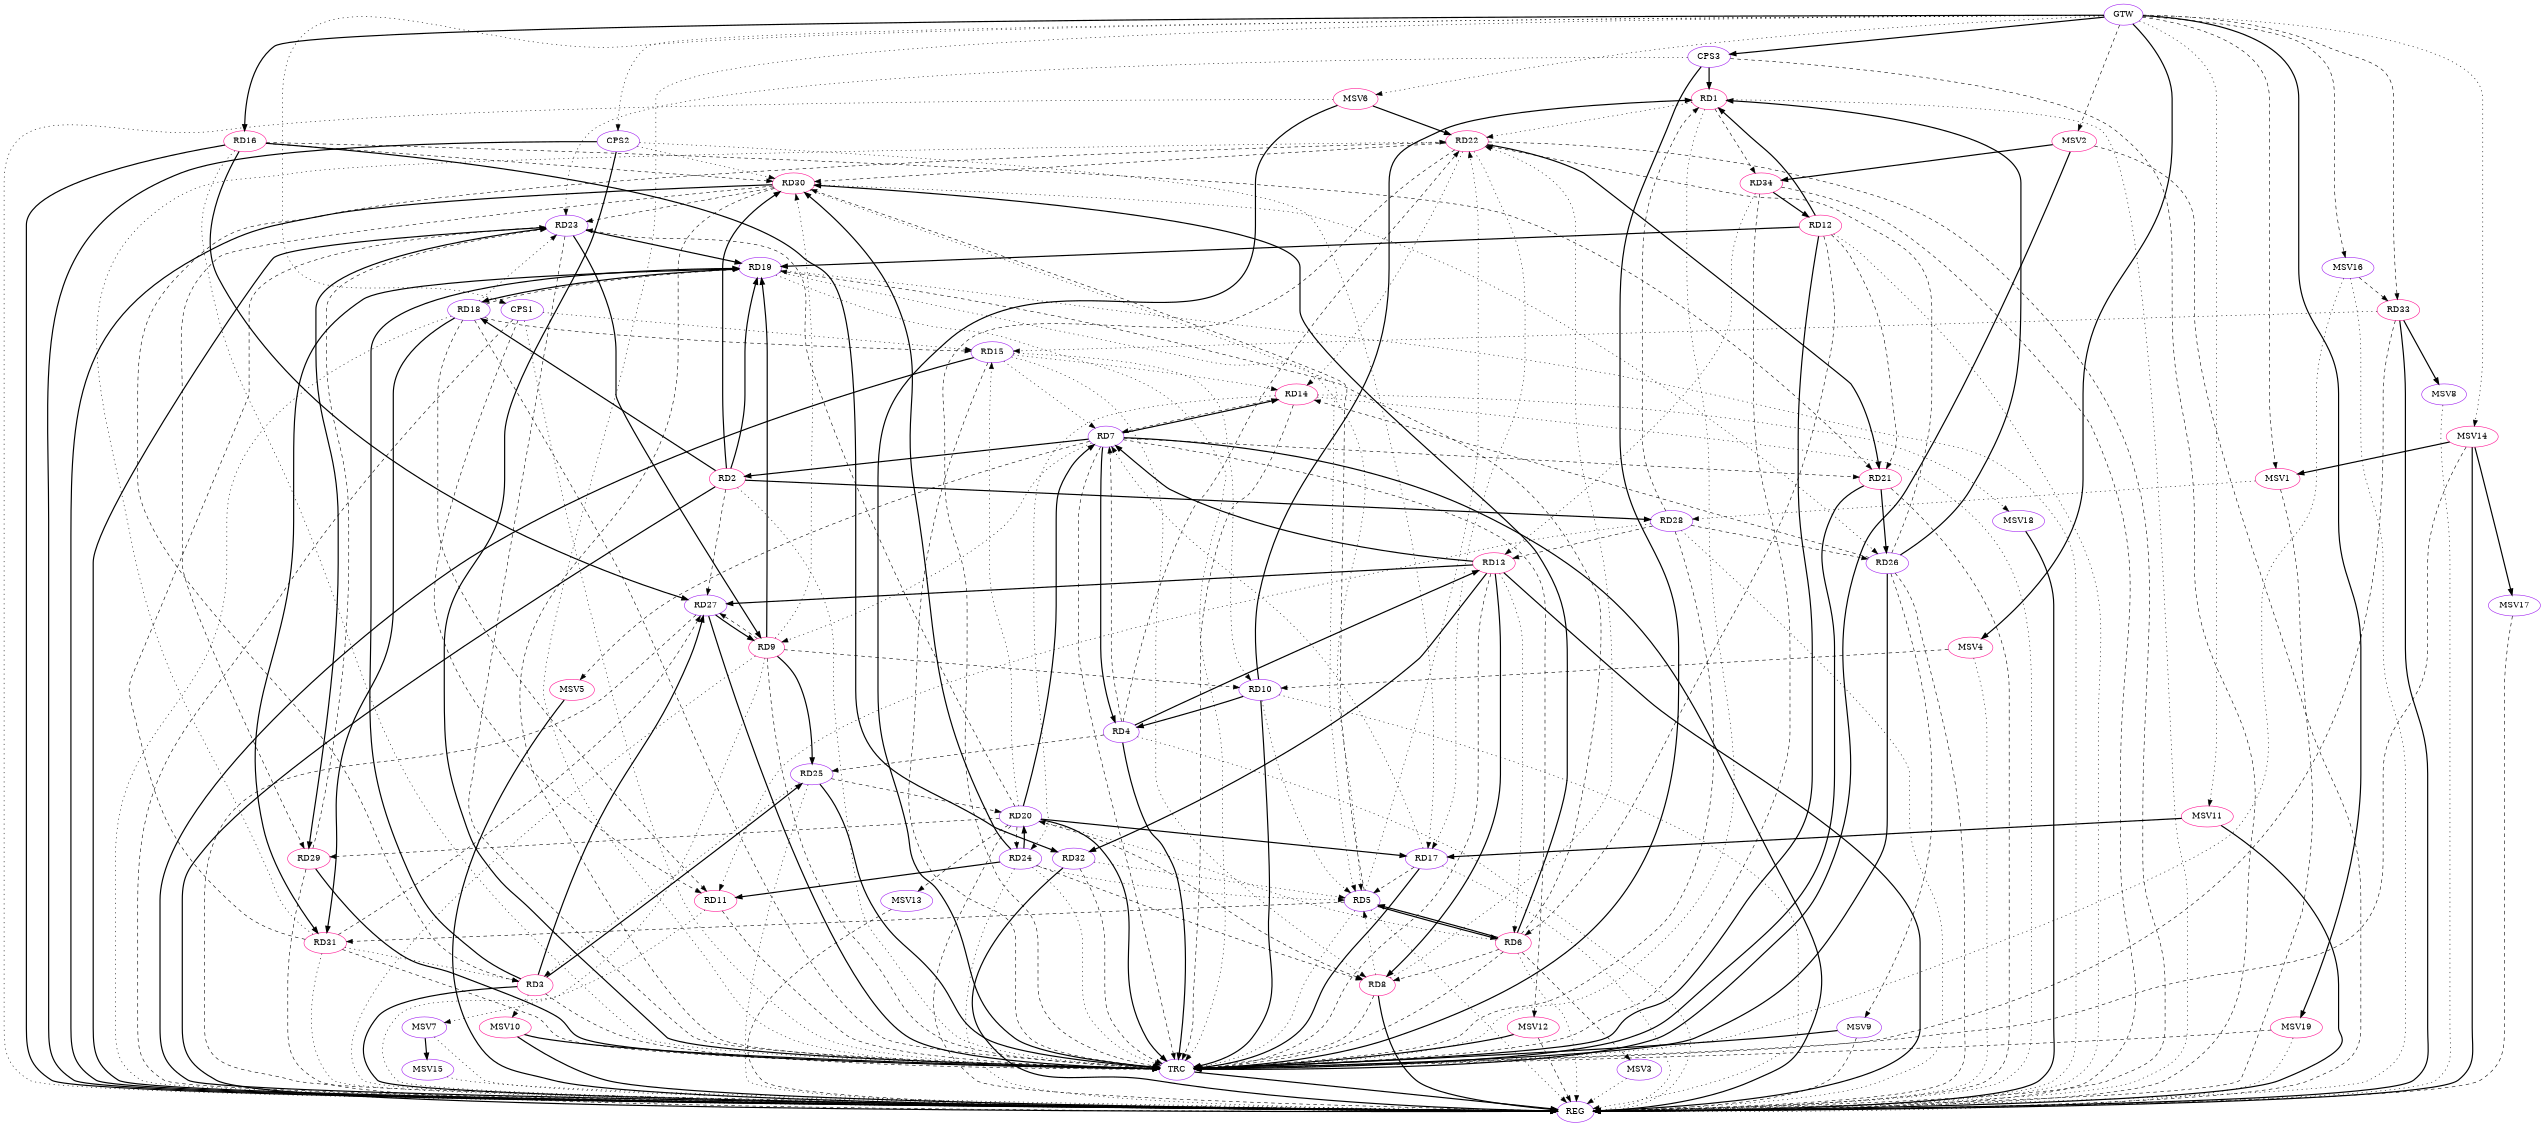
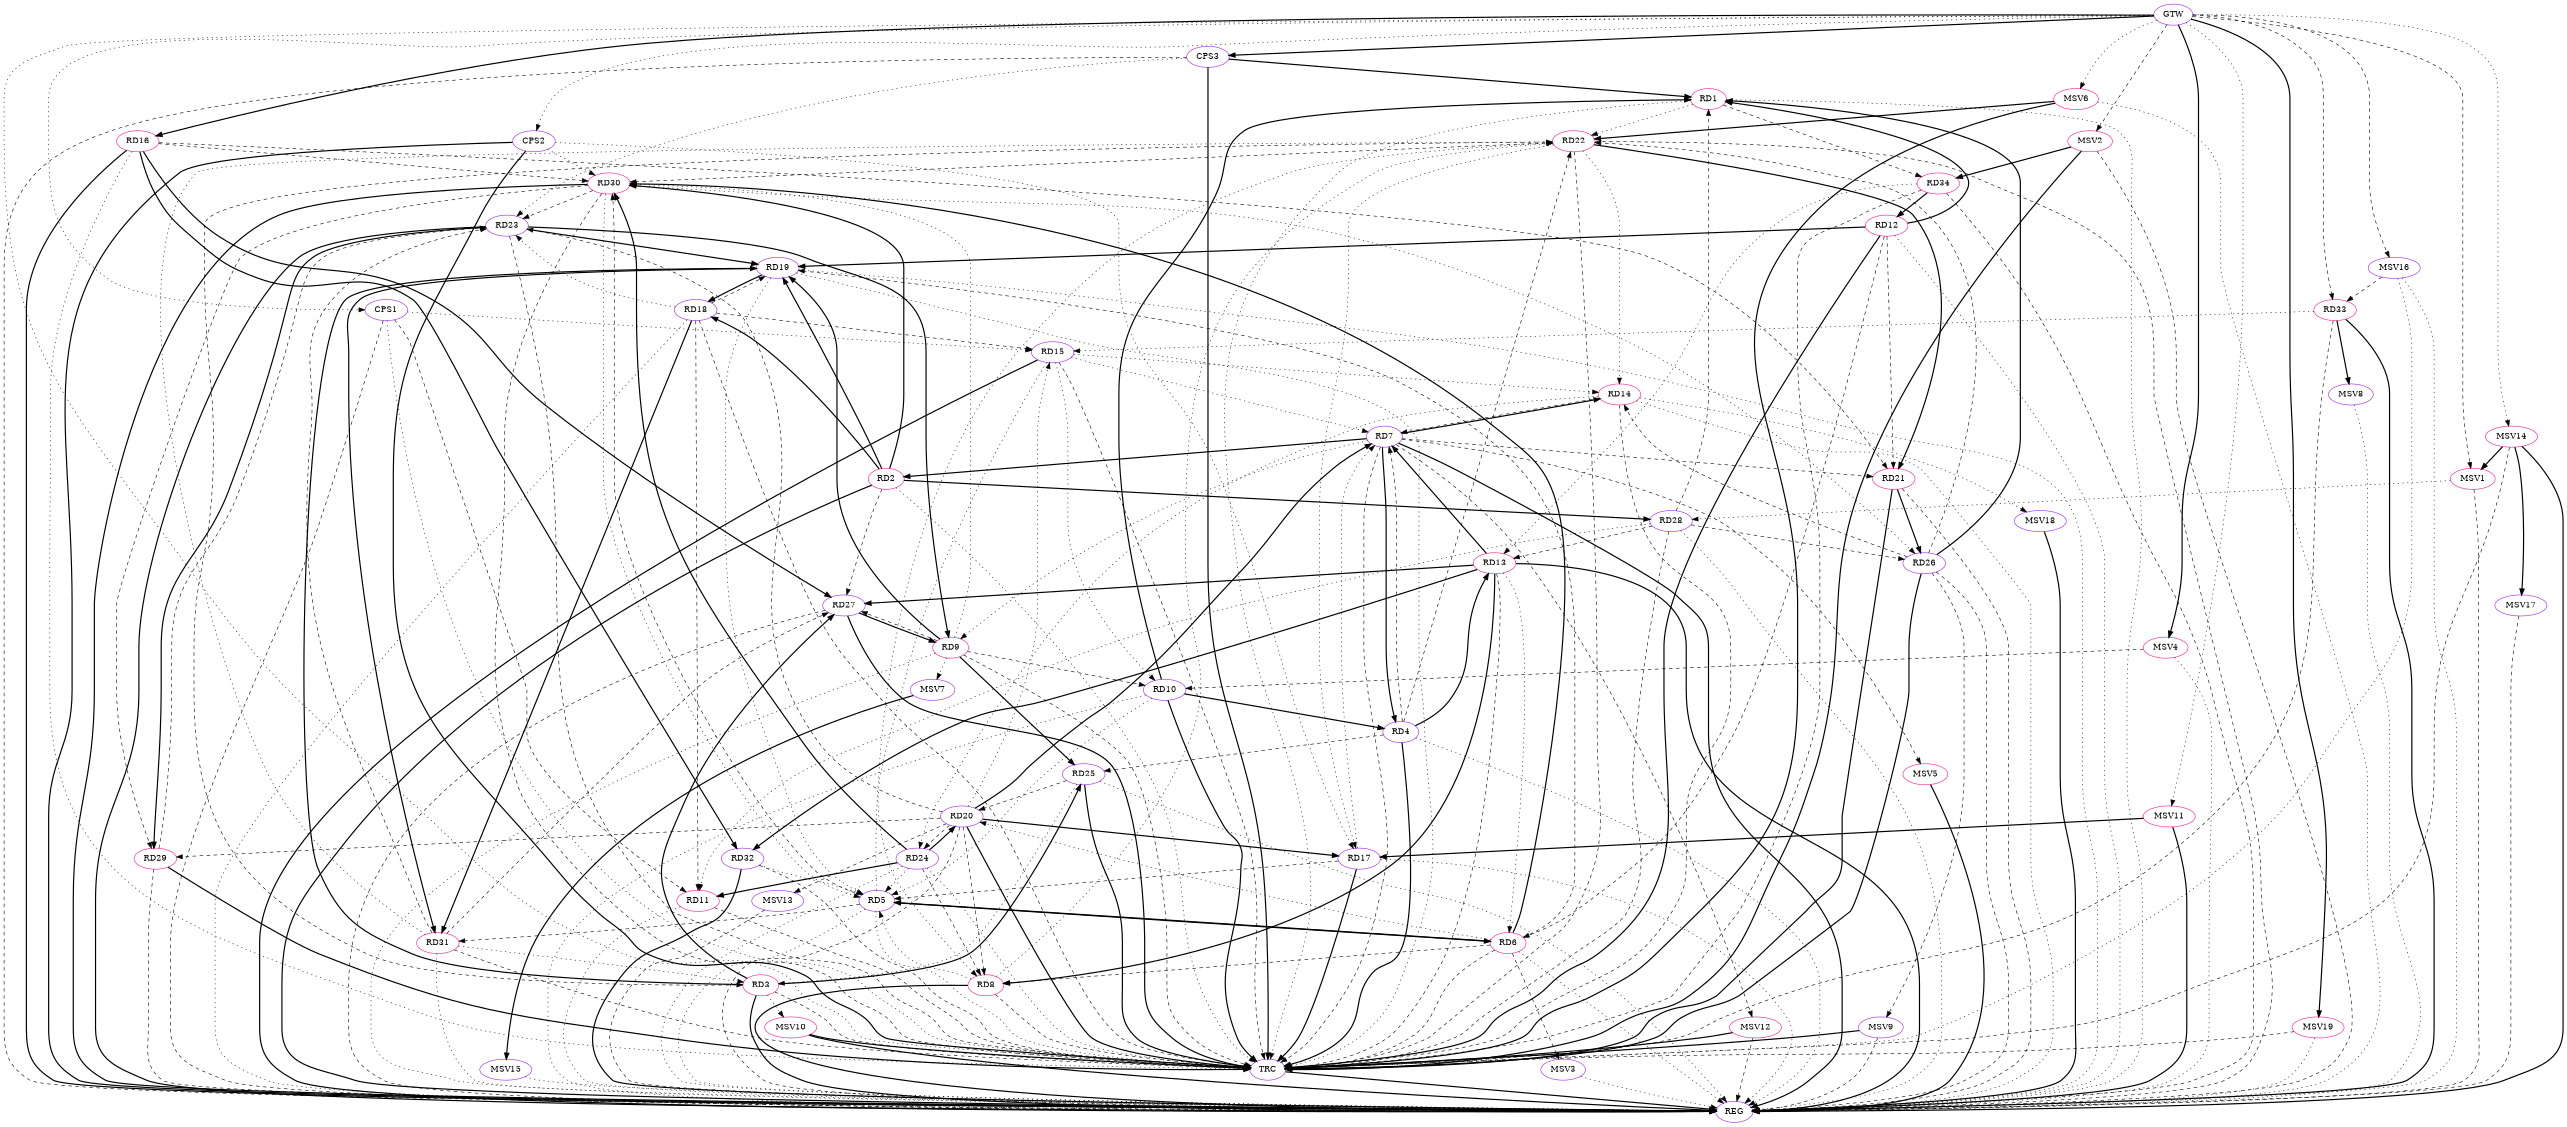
edge "MSV7" -> "REG": removed
